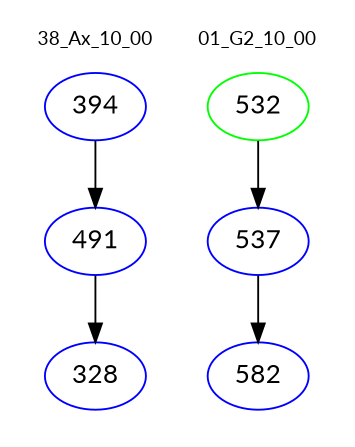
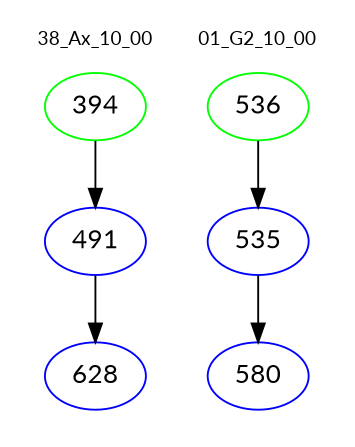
node "394": color blue -> green
node "532": label "532" -> "536"
node "537": label "537" -> "535"
node "328": label "328" -> "628"
node "582": label "582" -> "580"
